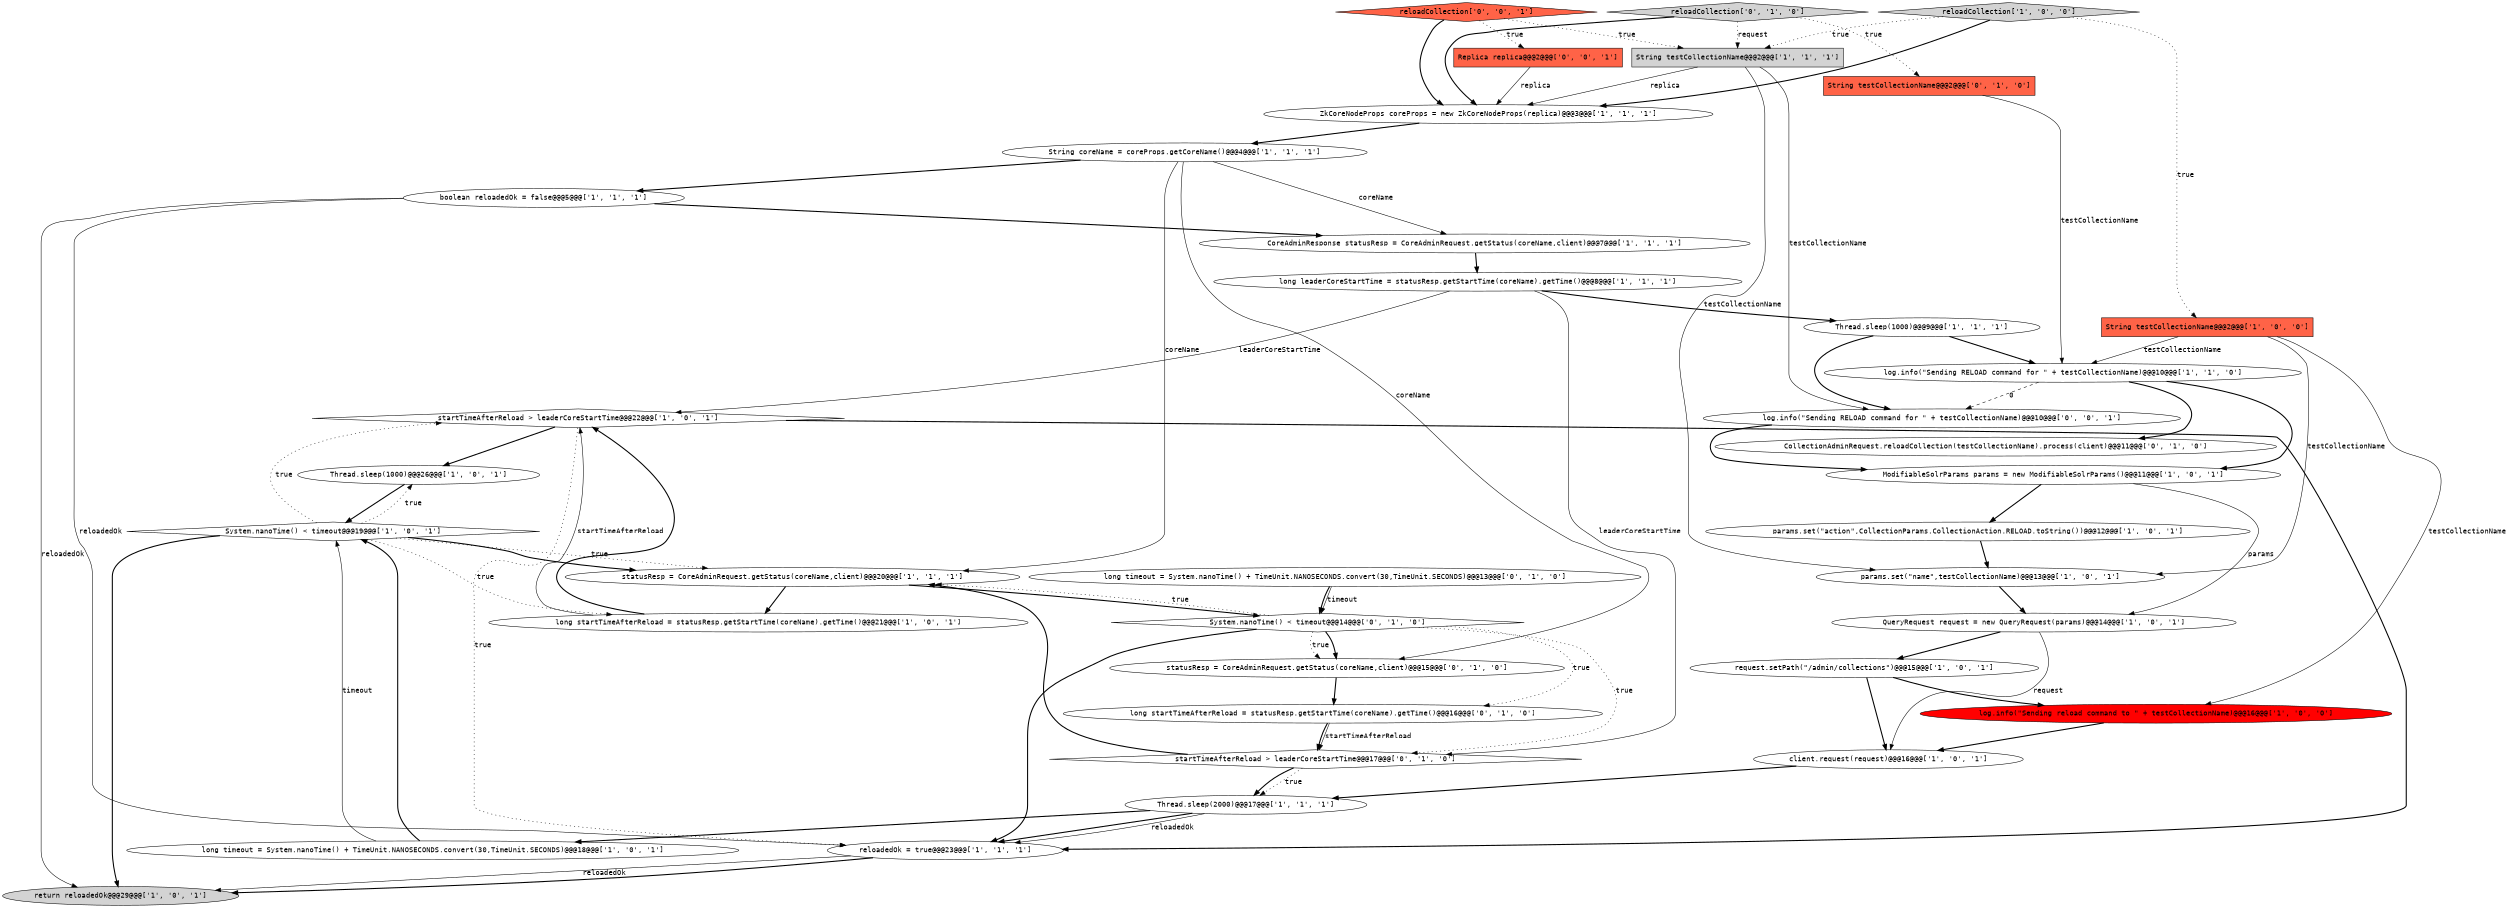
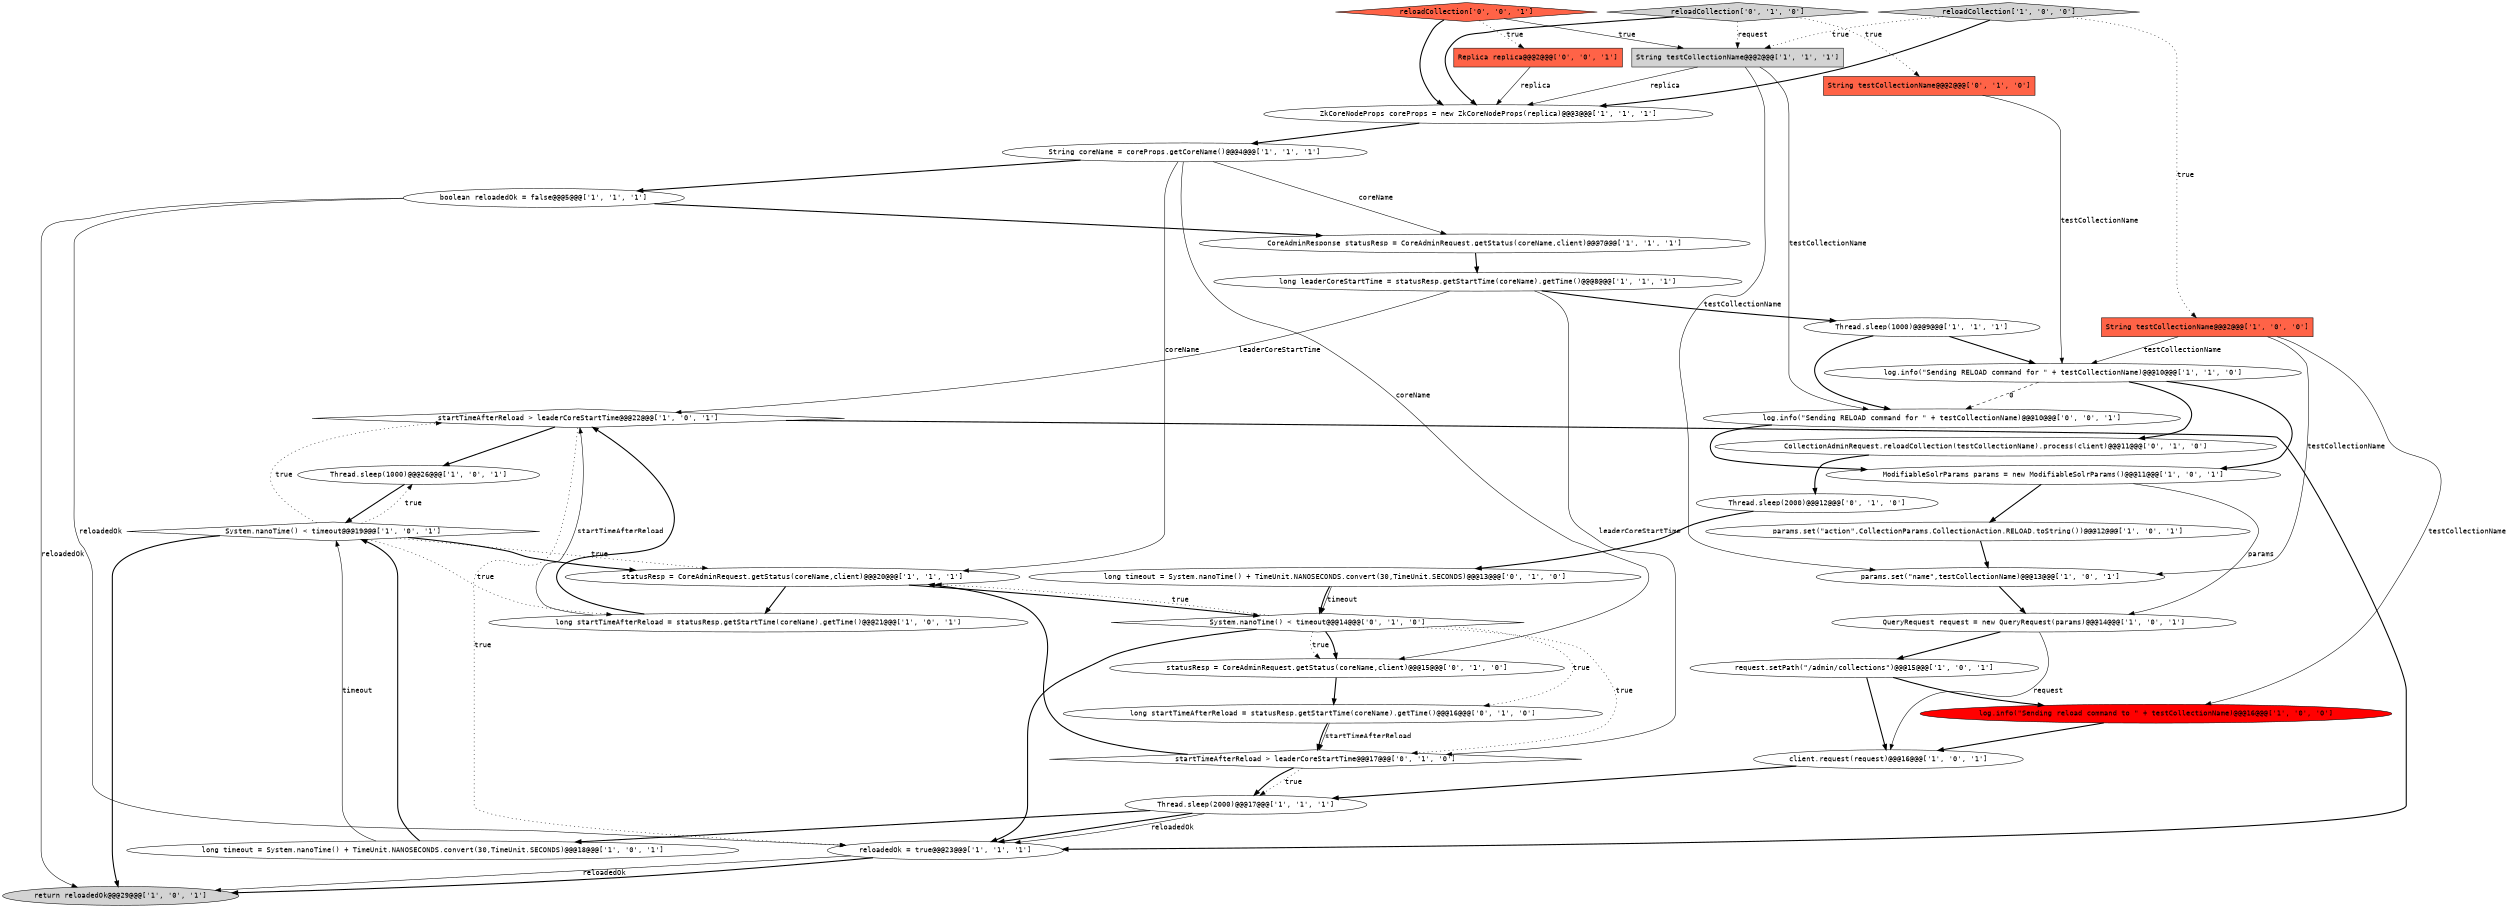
edge "reloadCollection['0', '0', '1']" -> "String testCollectionName@@@2@@@['1', '1', '1']": style dotted -> solid
node "Thread.sleep(2000)@@@12@@@['0', '1', '0']": added
